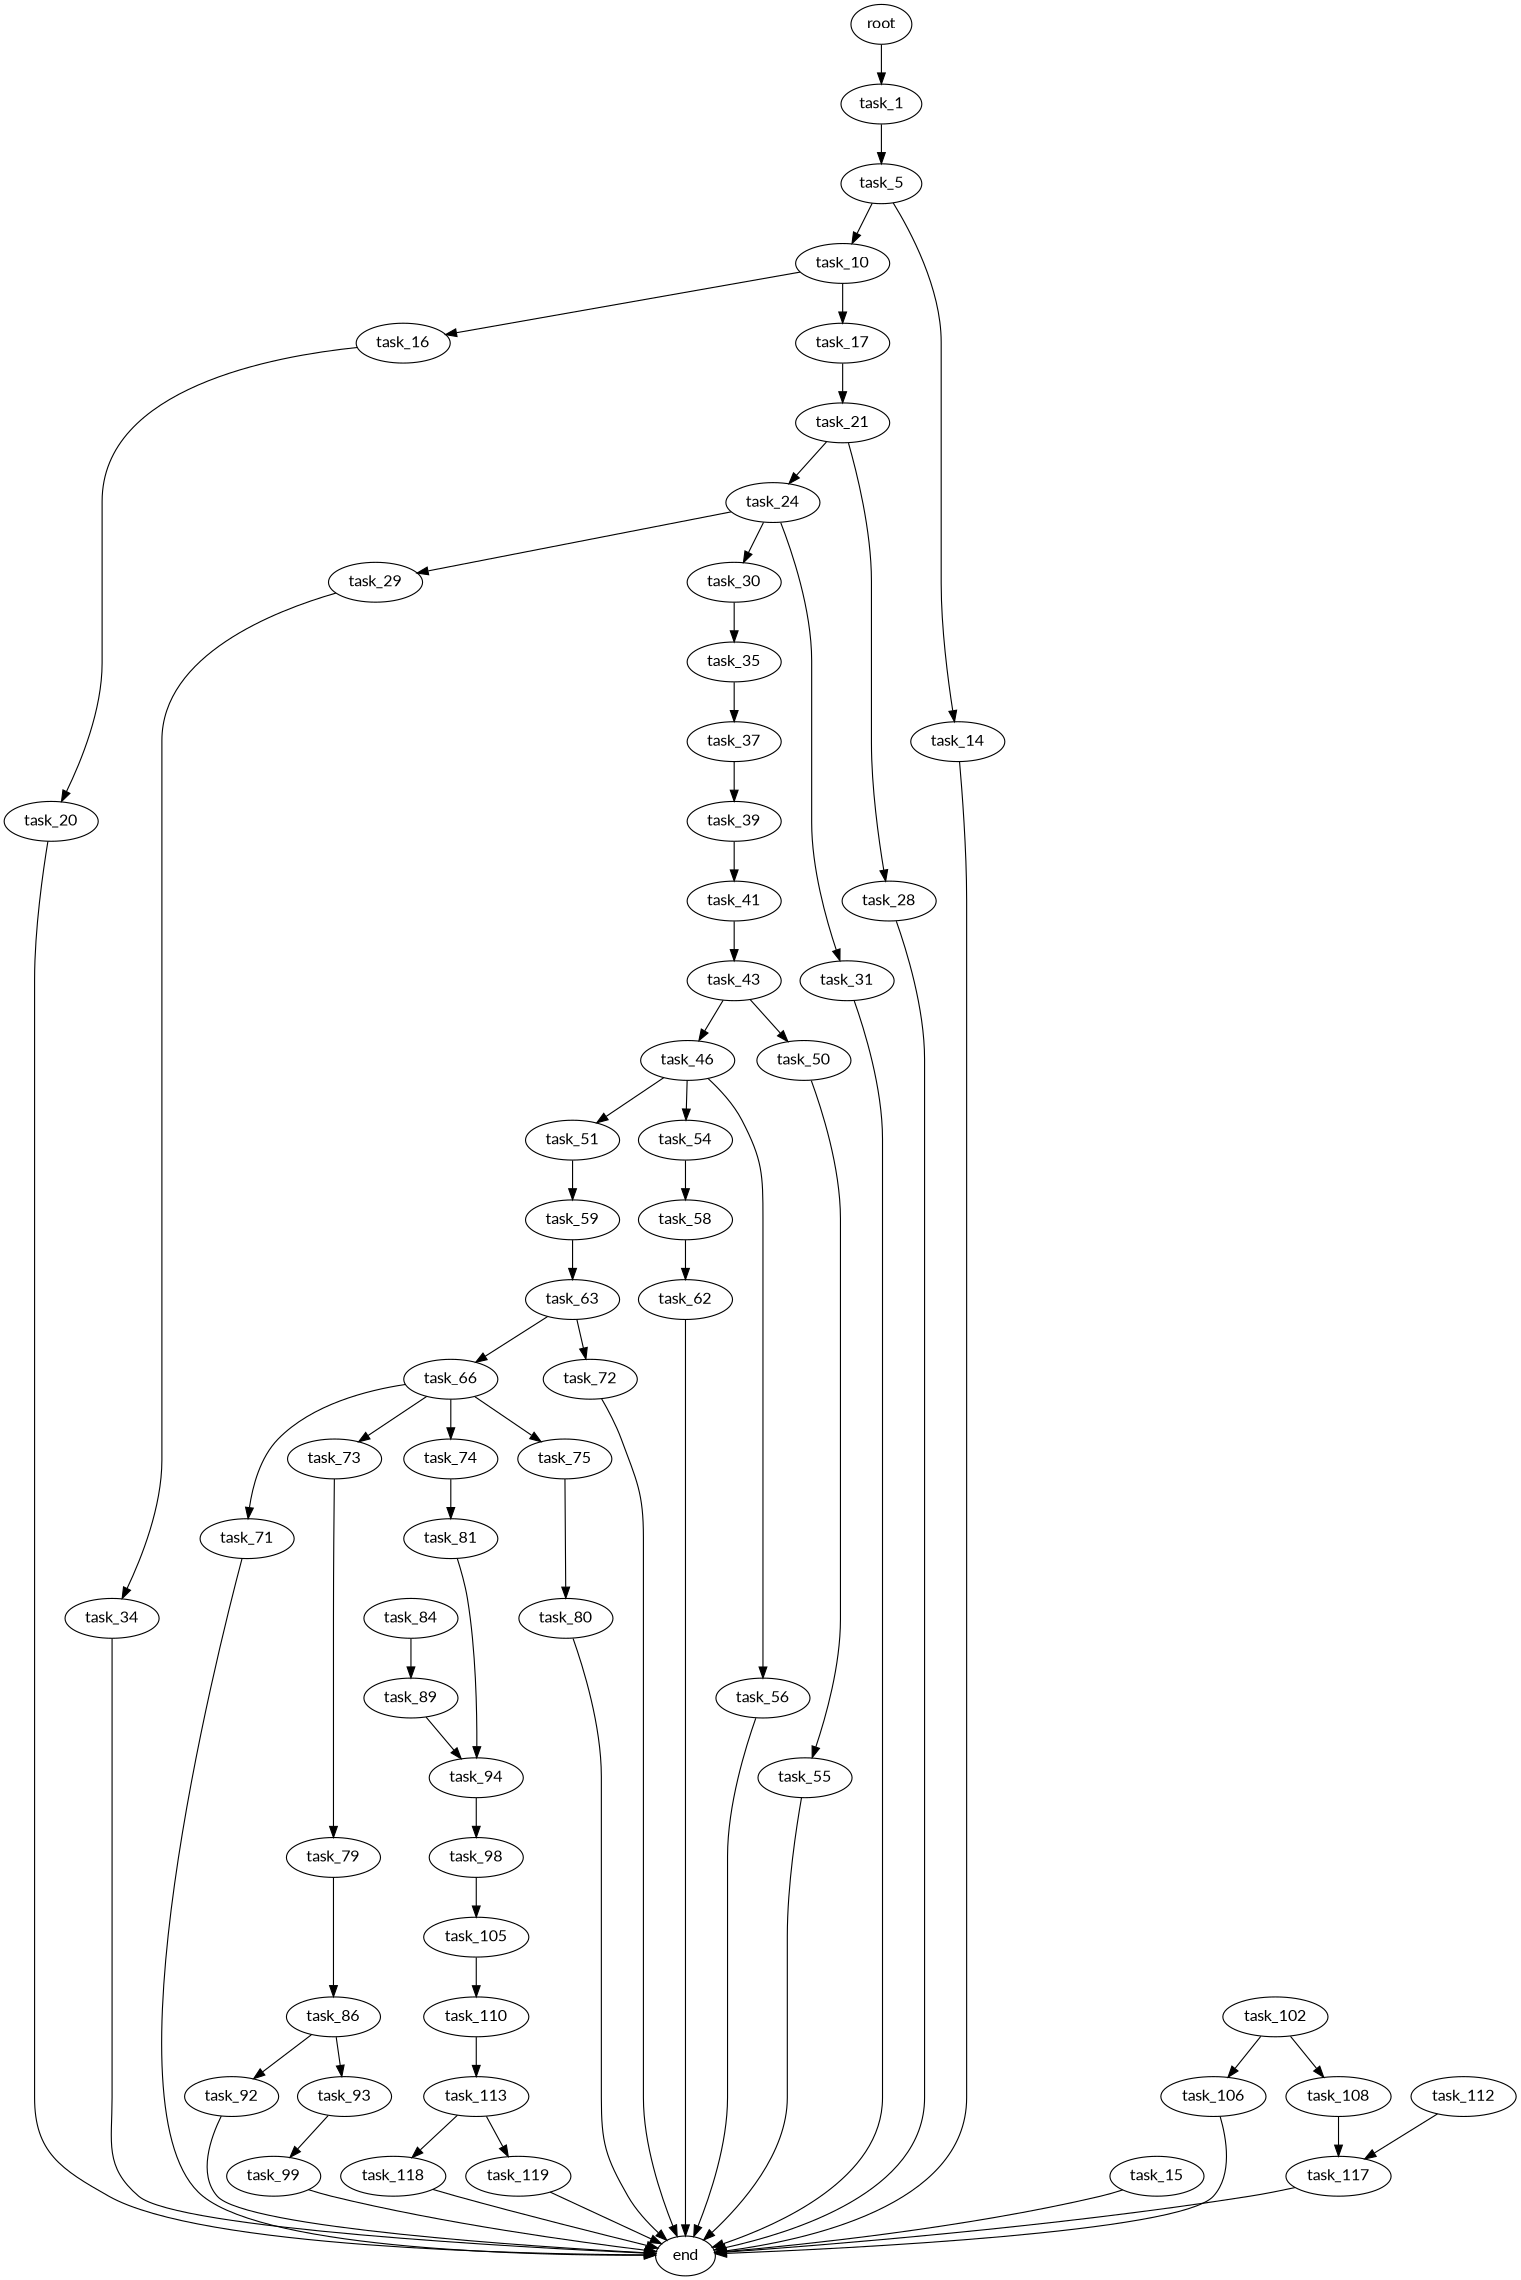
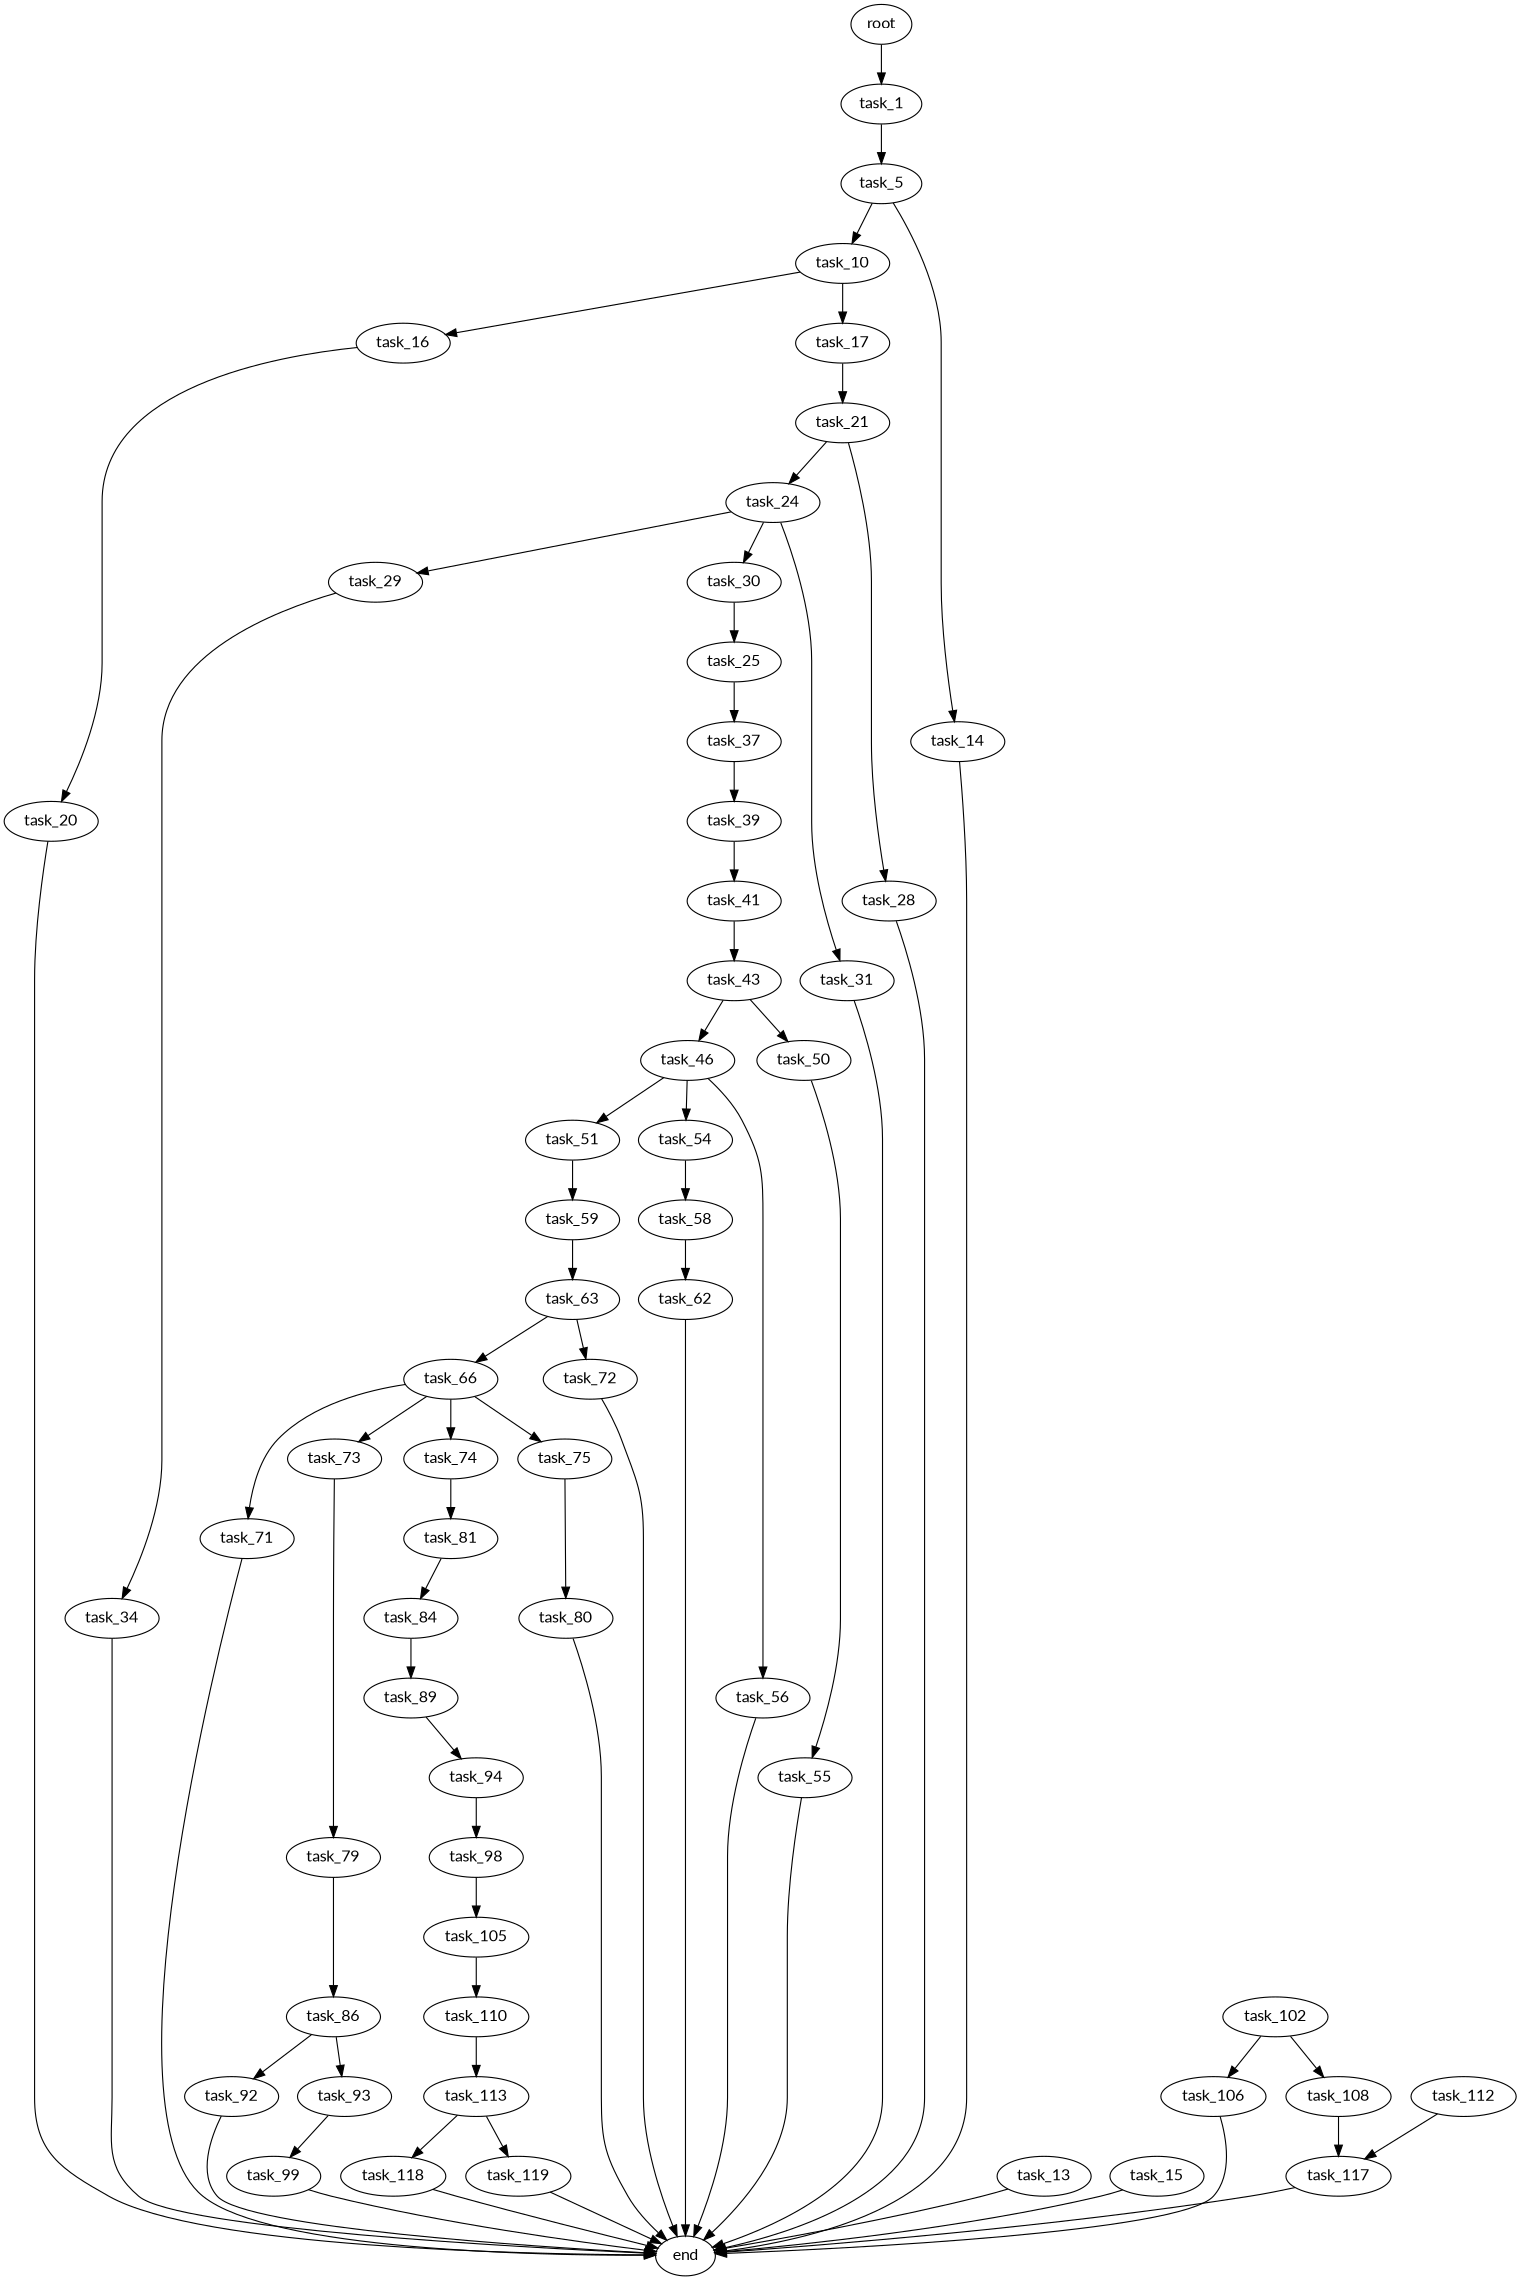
node "task_35": label "task_35" -> "task_25"
edge "task_81" -> "task_94": now "task_81" -> "task_84"
node "task_13": added
